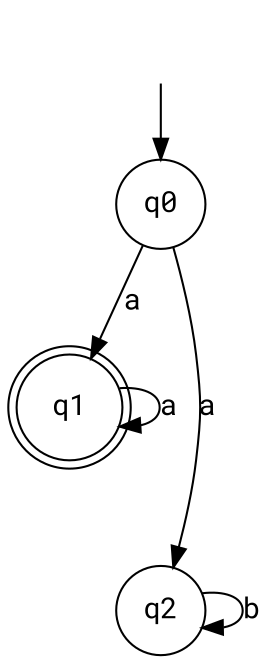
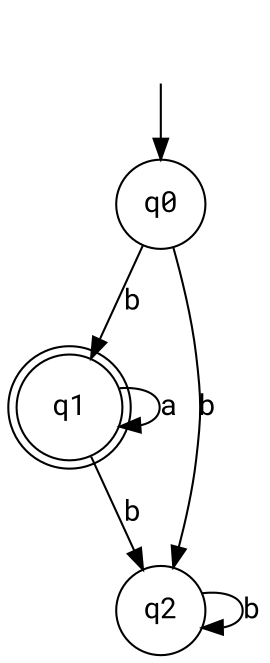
edge "q0" -> "q1": label "a" -> "b"
edge "q0" -> "q2": label "a" -> "b"
edge "q1" -> "q2": added, label "b"
